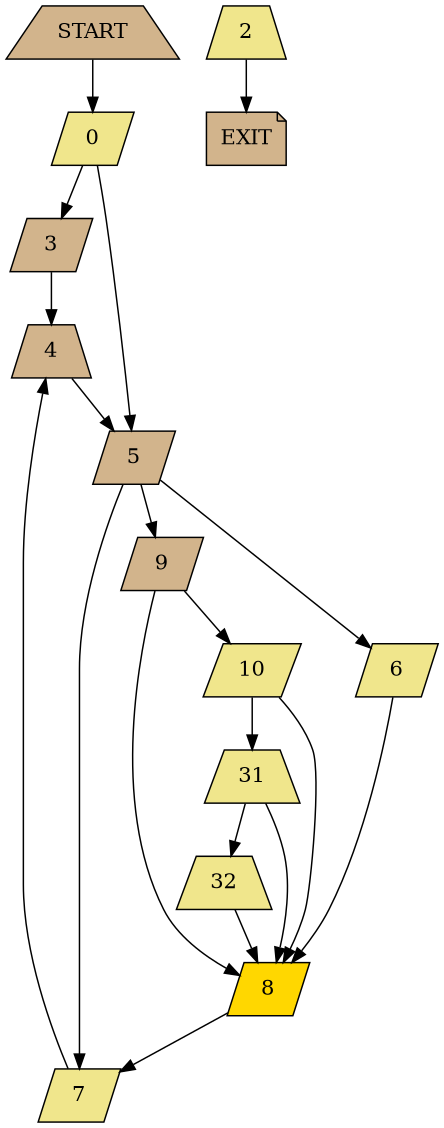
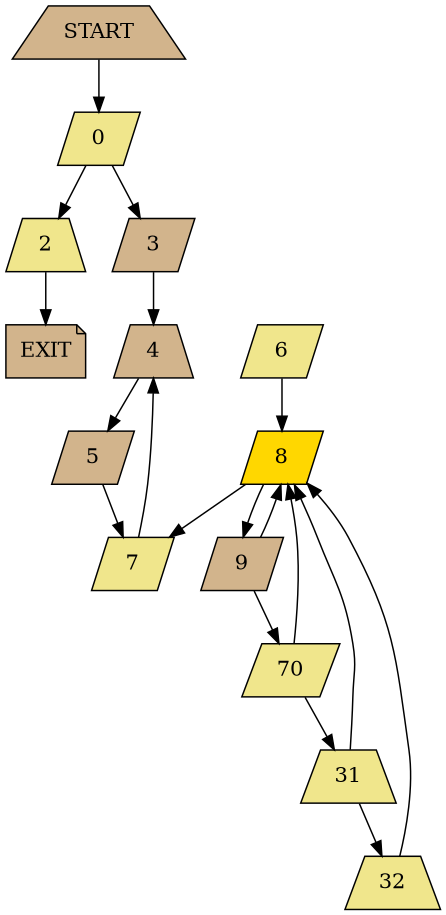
edge "0" -> "5": now "0" -> "2"
edge "5" -> "9": now "8" -> "9"
edge "5" -> "6": removed
node "10": label "10" -> "70"
